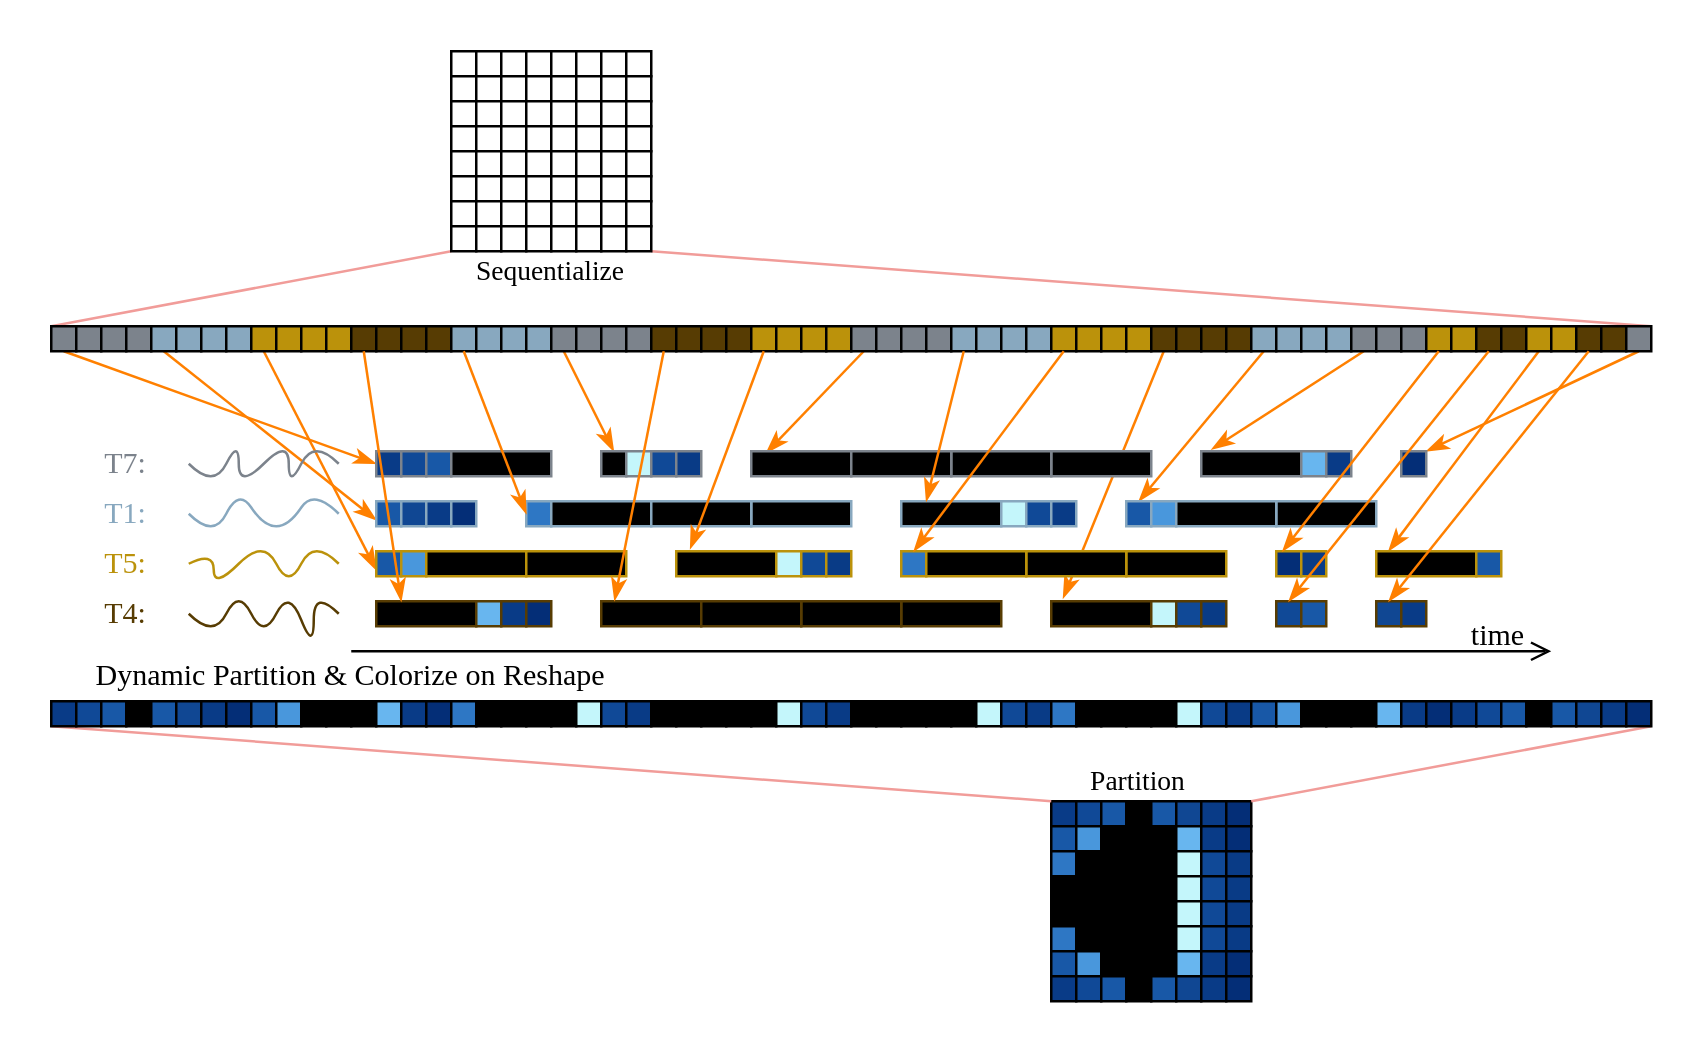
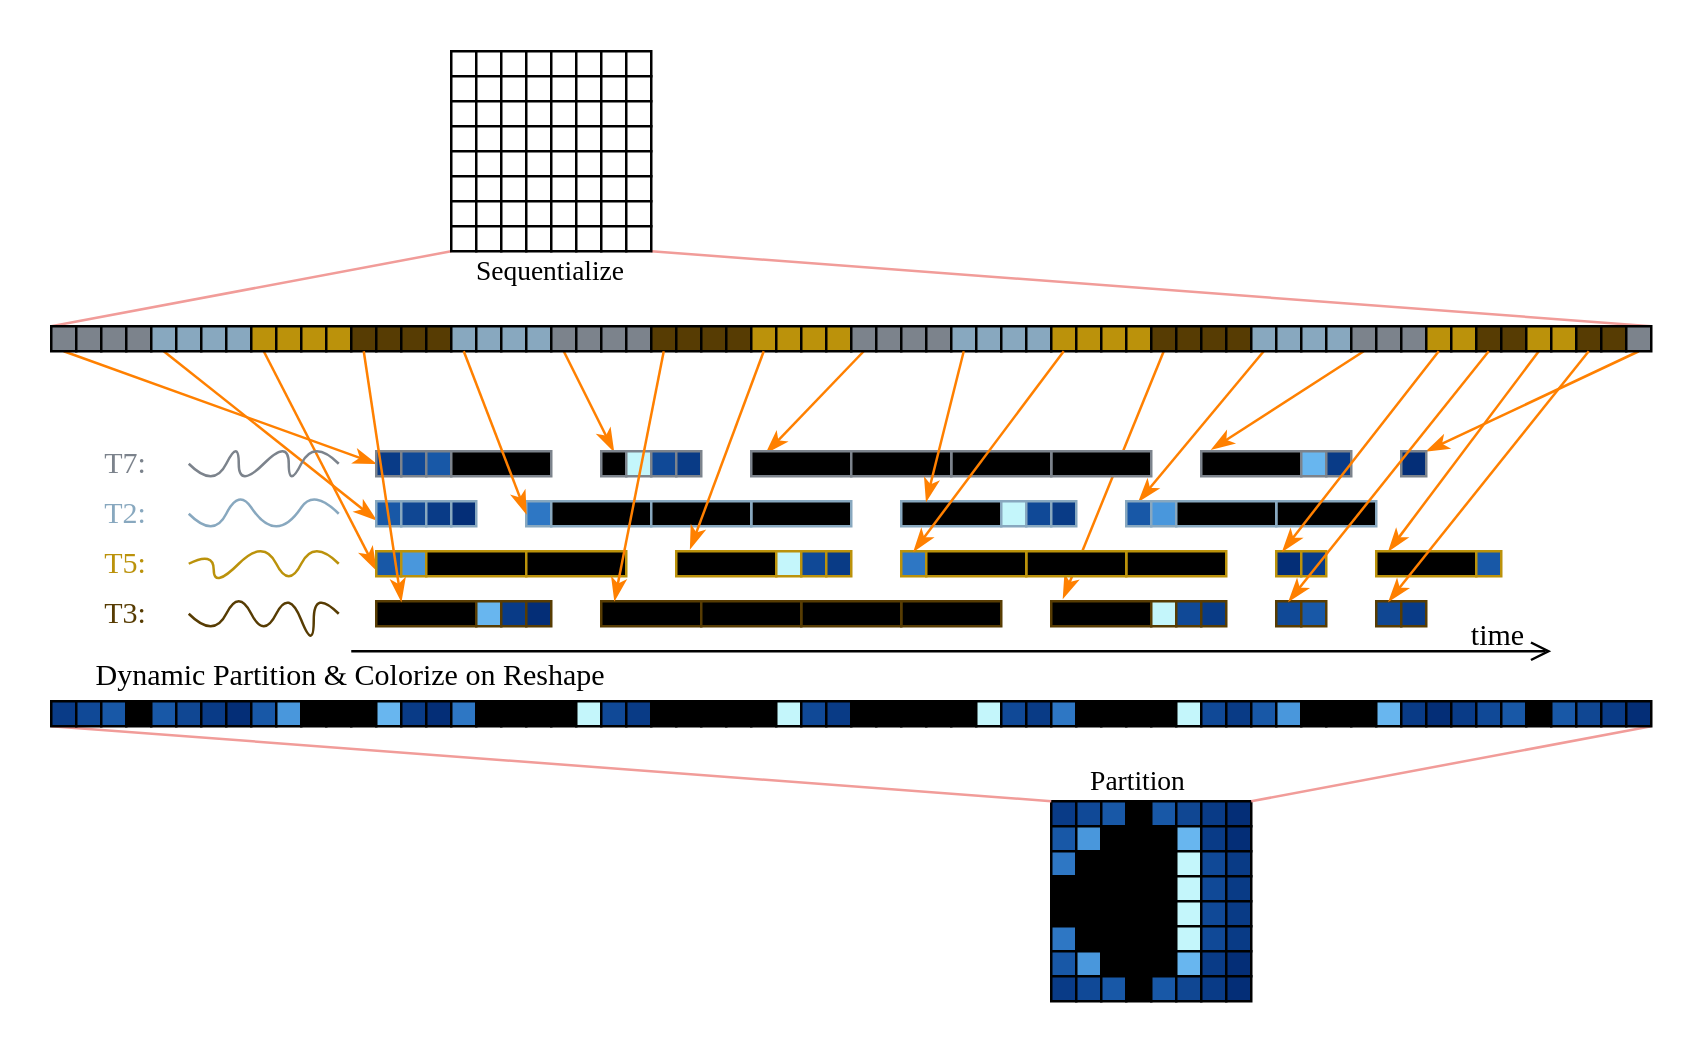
node "T1:": label "T1:" -> "T2:"
node "T4:": label "T4:" -> "T3:"
